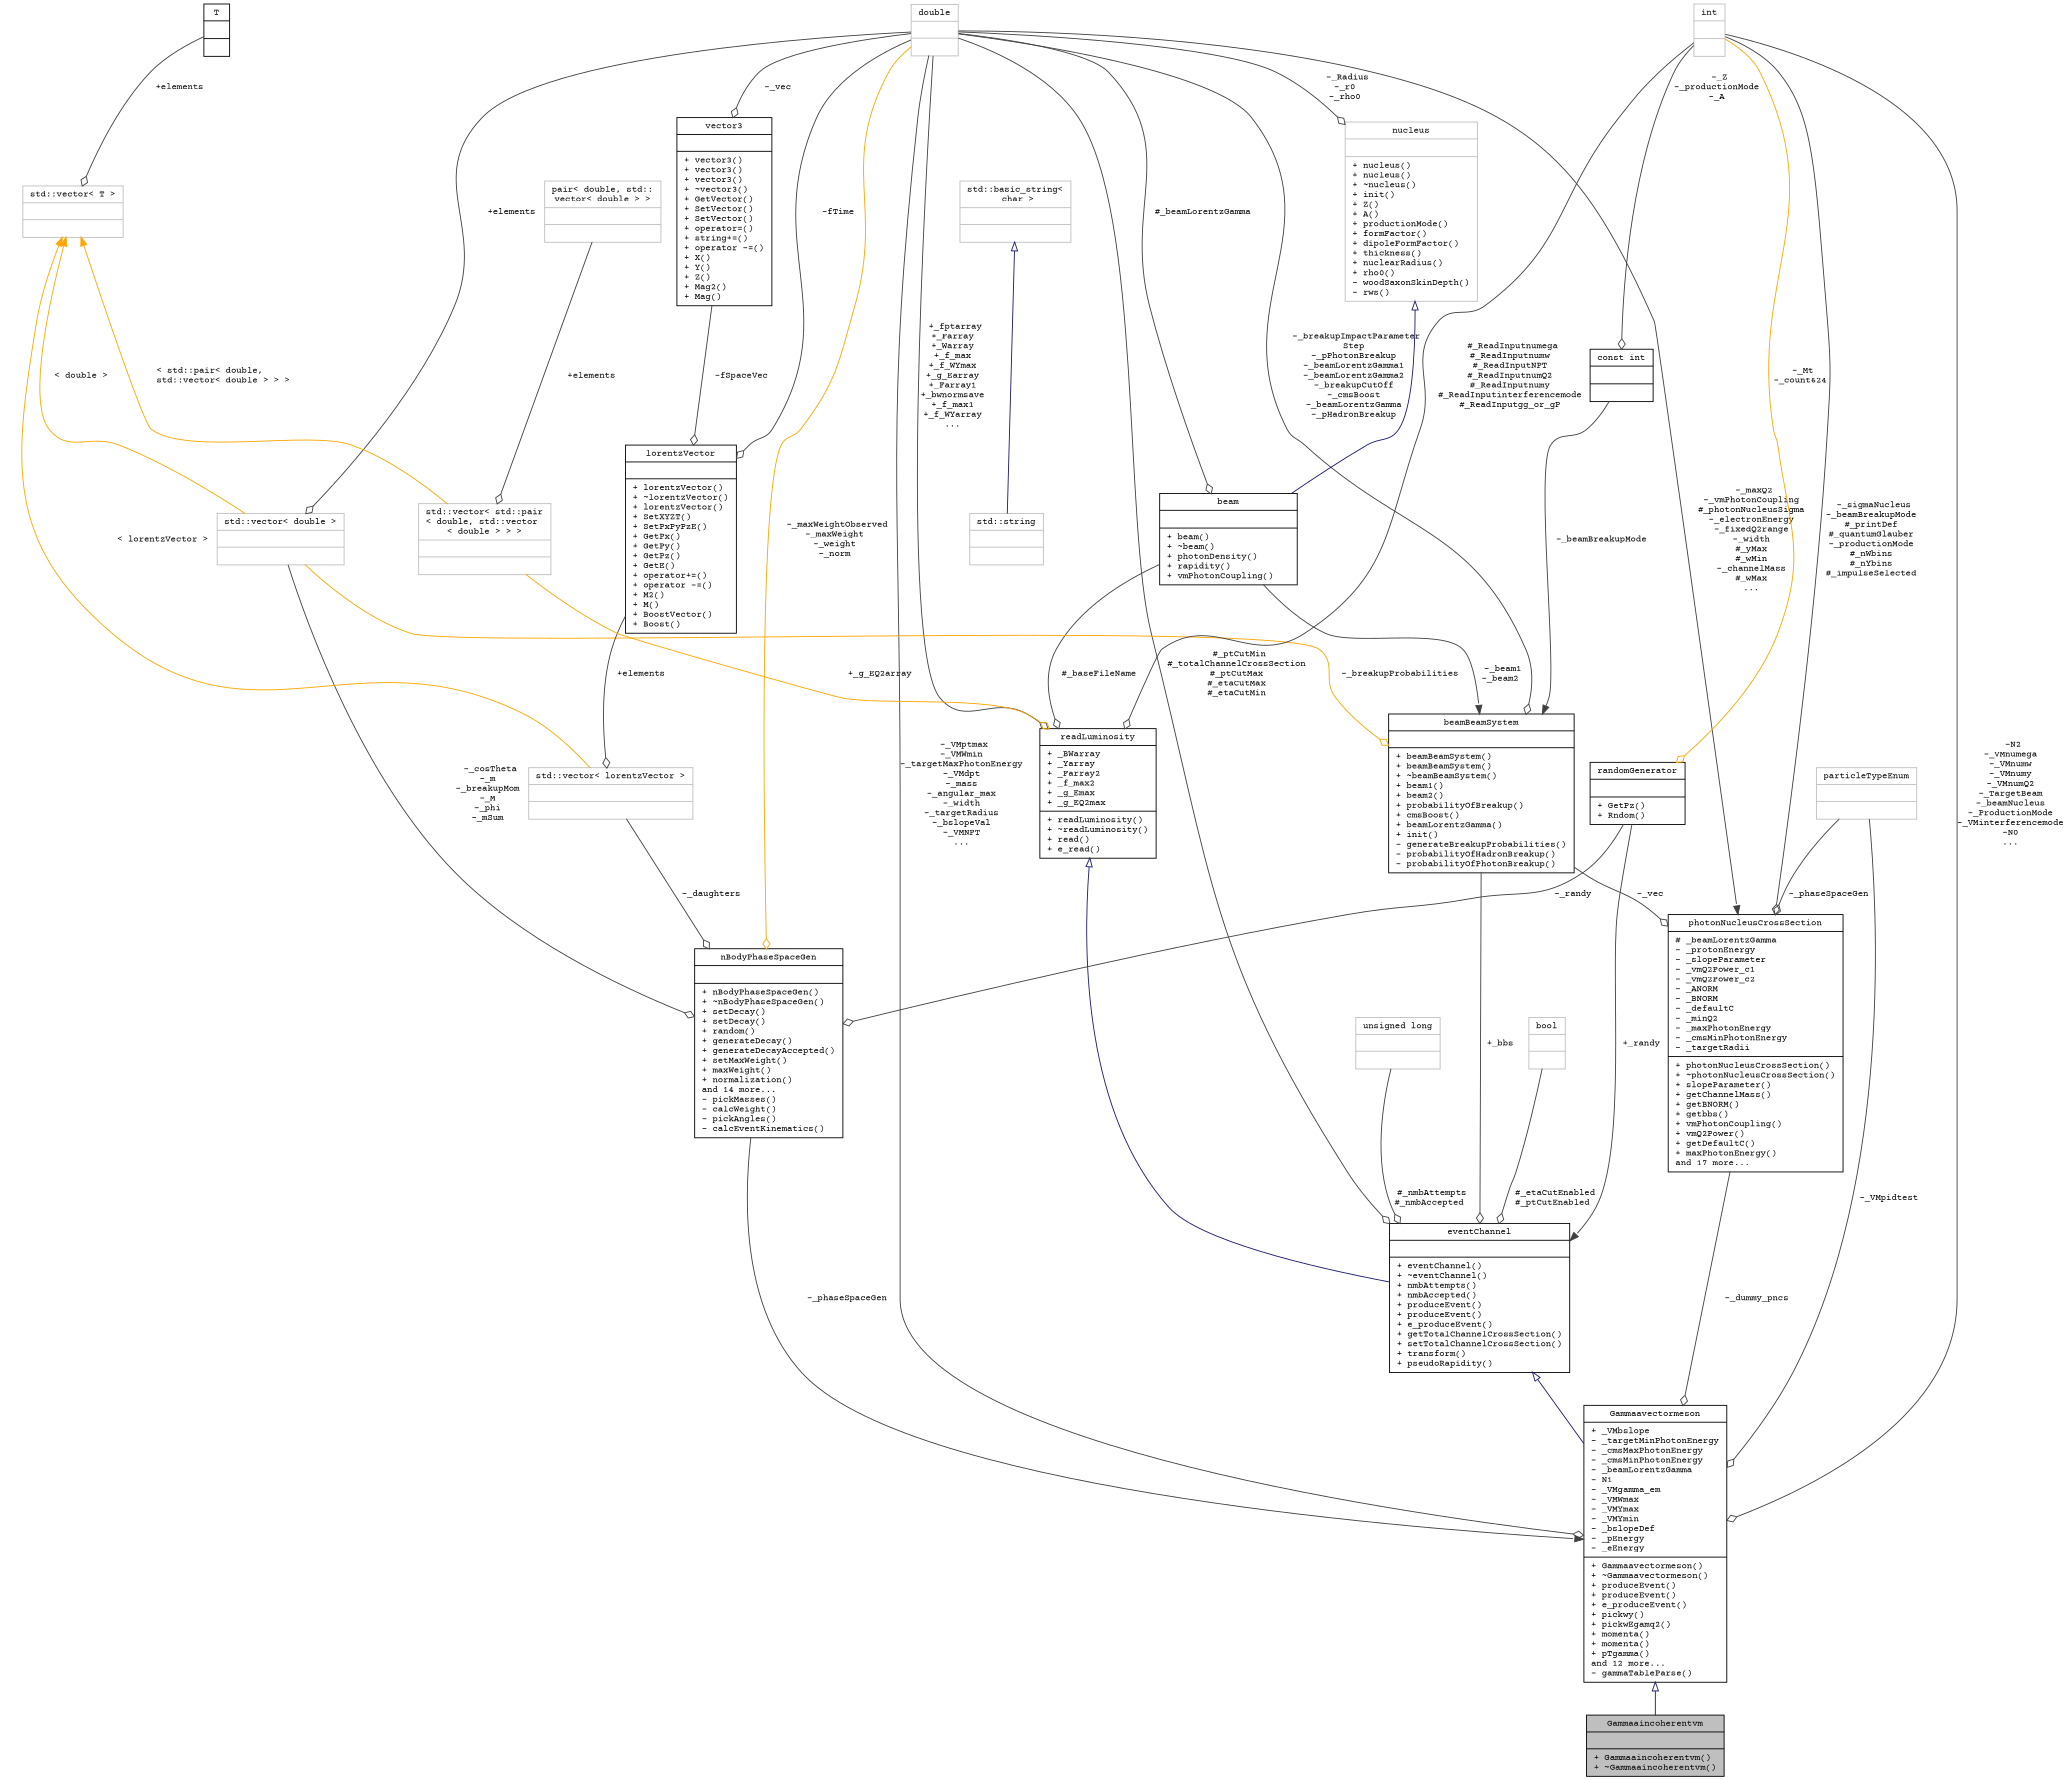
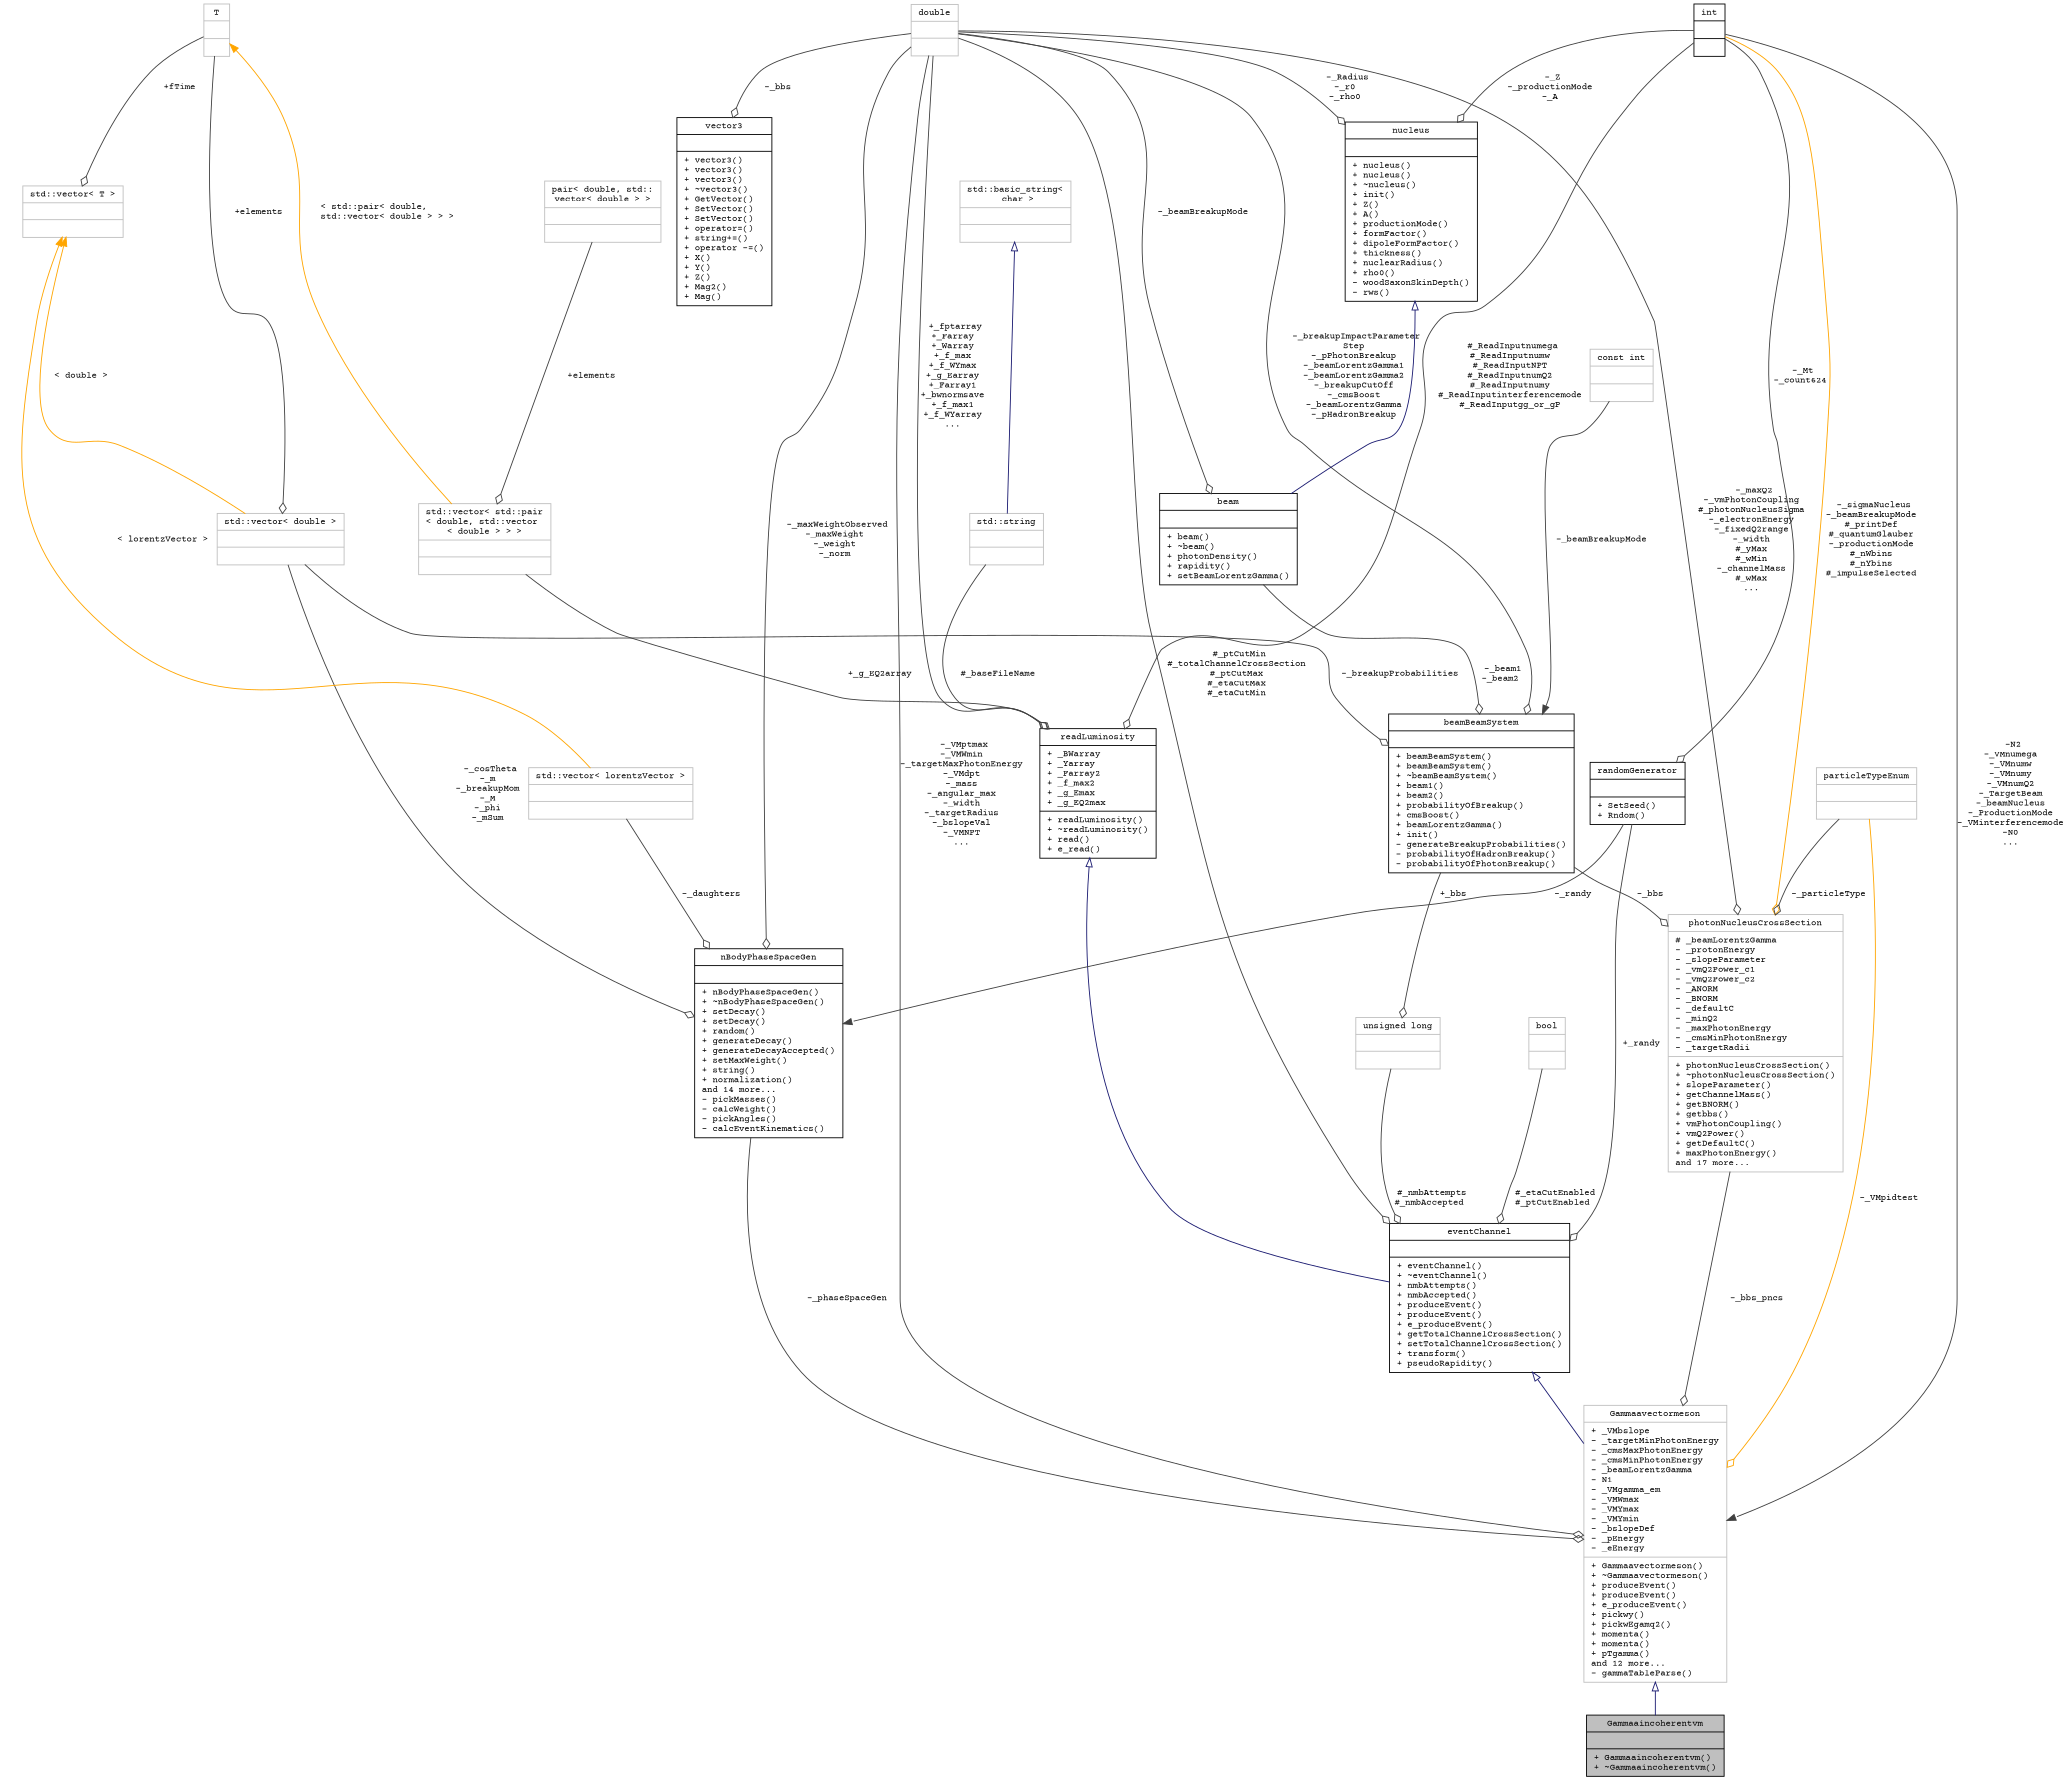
node "T": color black -> grey75
node "int": color grey75 -> black
edge "T" -> "std::vector< T >": label " +elements" -> " +fTime"
edge "double" -> "vector3": label " -_vec" -> " -_bbs"
edge "double" -> "std::vector< double >": now "T" -> "std::vector< double >"
edge "int" -> "const int": now "int" -> "nucleus"
edge "double" -> "beam": label " #_beamLorentzGamma" -> " -_beamBreakupMode"
node "nucleus": color grey75 -> black
edge "double" -> "photonNucleusCrossSection": arrowhead normal -> odiamond
node "const int": color black -> grey75
edge "int" -> "randomGenerator": color orange -> grey25
edge "std::vector< std::pair" -> "std::vector< T >": now "std::vector< std::pair" -> "T"
edge "int" -> "photonNucleusCrossSection": color grey25 -> orange
edge "double" -> "nBodyPhaseSpaceGen": color orange -> grey25
node "lorentzVector": removed
node "beam": text "+ vmPhotonCoupling()" -> "+ setBeamLorentzGamma()"
edge "beam" -> "readLuminosity": now "std::string" -> "readLuminosity"
edge "std::vector< double >" -> "beamBeamSystem": color orange -> grey25
edge "beam" -> "beamBeamSystem": arrowhead normal -> odiamond
edge "std::vector< std::pair" -> "readLuminosity": color orange -> grey25
edge "int" -> "Gammaavectormeson": arrowhead odiamond -> normal
node "randomGenerator": text "+ GetPz()" -> "+ SetSeed()"
edge "beamBeamSystem" -> "photonNucleusCrossSection": label " -_vec" -> " -_bbs"
edge "particleTypeEnum" -> "photonNucleusCrossSection": label " -_phaseSpaceGen" -> " -_particleType"
edge "randomGenerator" -> "nBodyPhaseSpaceGen": arrowhead odiamond -> normal
edge "randomGenerator" -> "eventChannel": arrowhead normal -> odiamond
edge "beamBeamSystem" -> "eventChannel": now "beamBeamSystem" -> "unsigned long"
node "photonNucleusCrossSection": color black -> grey75
node "nBodyPhaseSpaceGen": text "+ maxWeight()" -> "+ string()"
edge "particleTypeEnum" -> "Gammaavectormeson": color grey25 -> orange
edge "photonNucleusCrossSection" -> "Gammaavectormeson": label " -_dummy_pncs" -> " -_bbs_pncs"
edge "nBodyPhaseSpaceGen" -> "Gammaavectormeson": arrowhead normal -> odiamond
node "Gammaavectormeson": color black -> grey75
